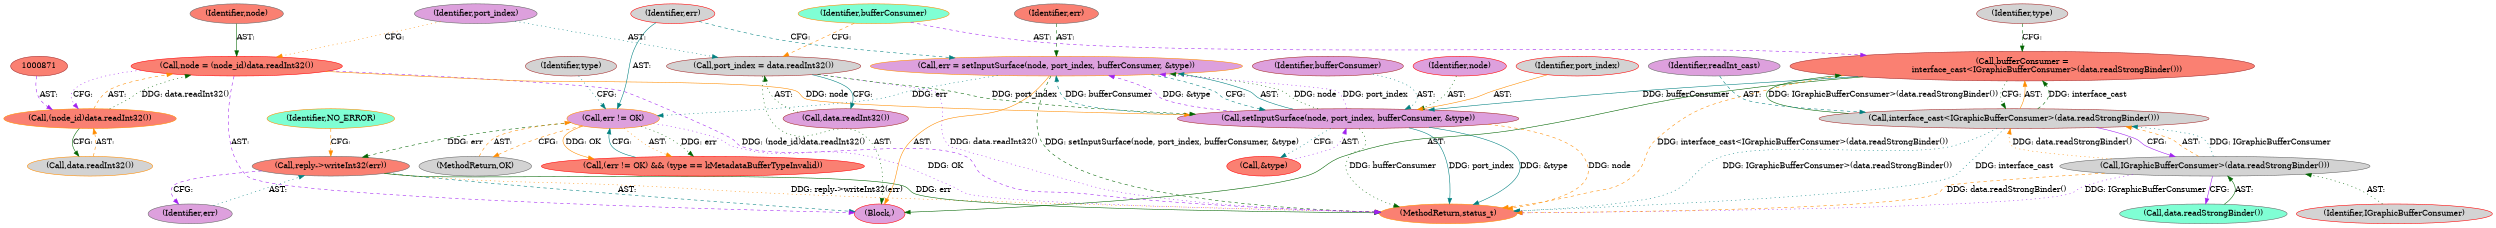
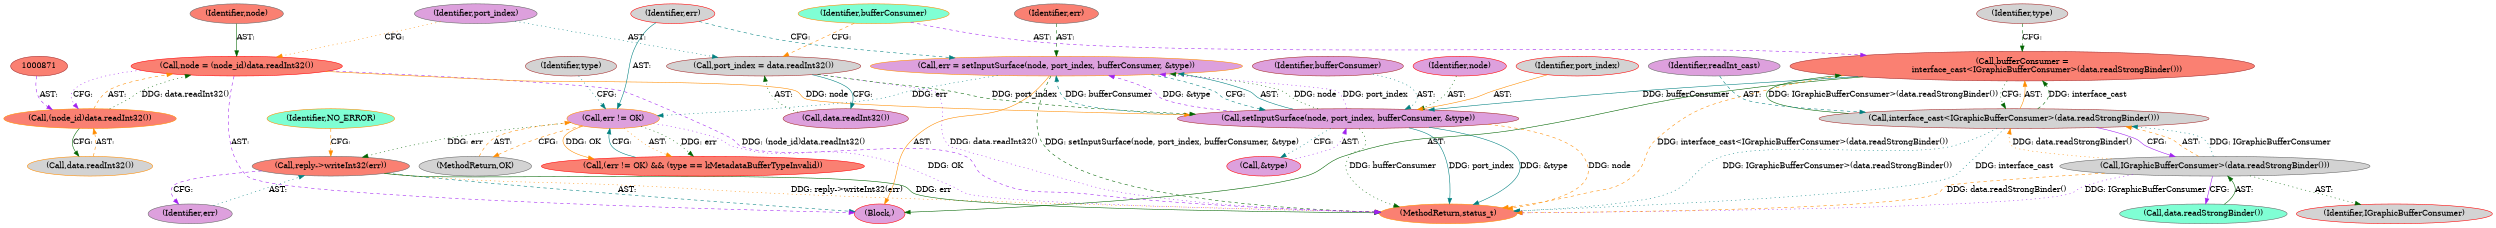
edge "(Call,port_index = data.readInt32())" -> "(Block,)": removed, label "AST:"
edge "(Call,err != OK)" -> "(Call,reply->writeInt32(err))": style dashed -> dotted
node "(Call,&type)": fillcolor salmon -> plum
edge "(Identifier,IGraphicBufferConsumer)" -> "(Call,IGraphicBufferConsumer>(data.readStrongBinder()))": reversed
